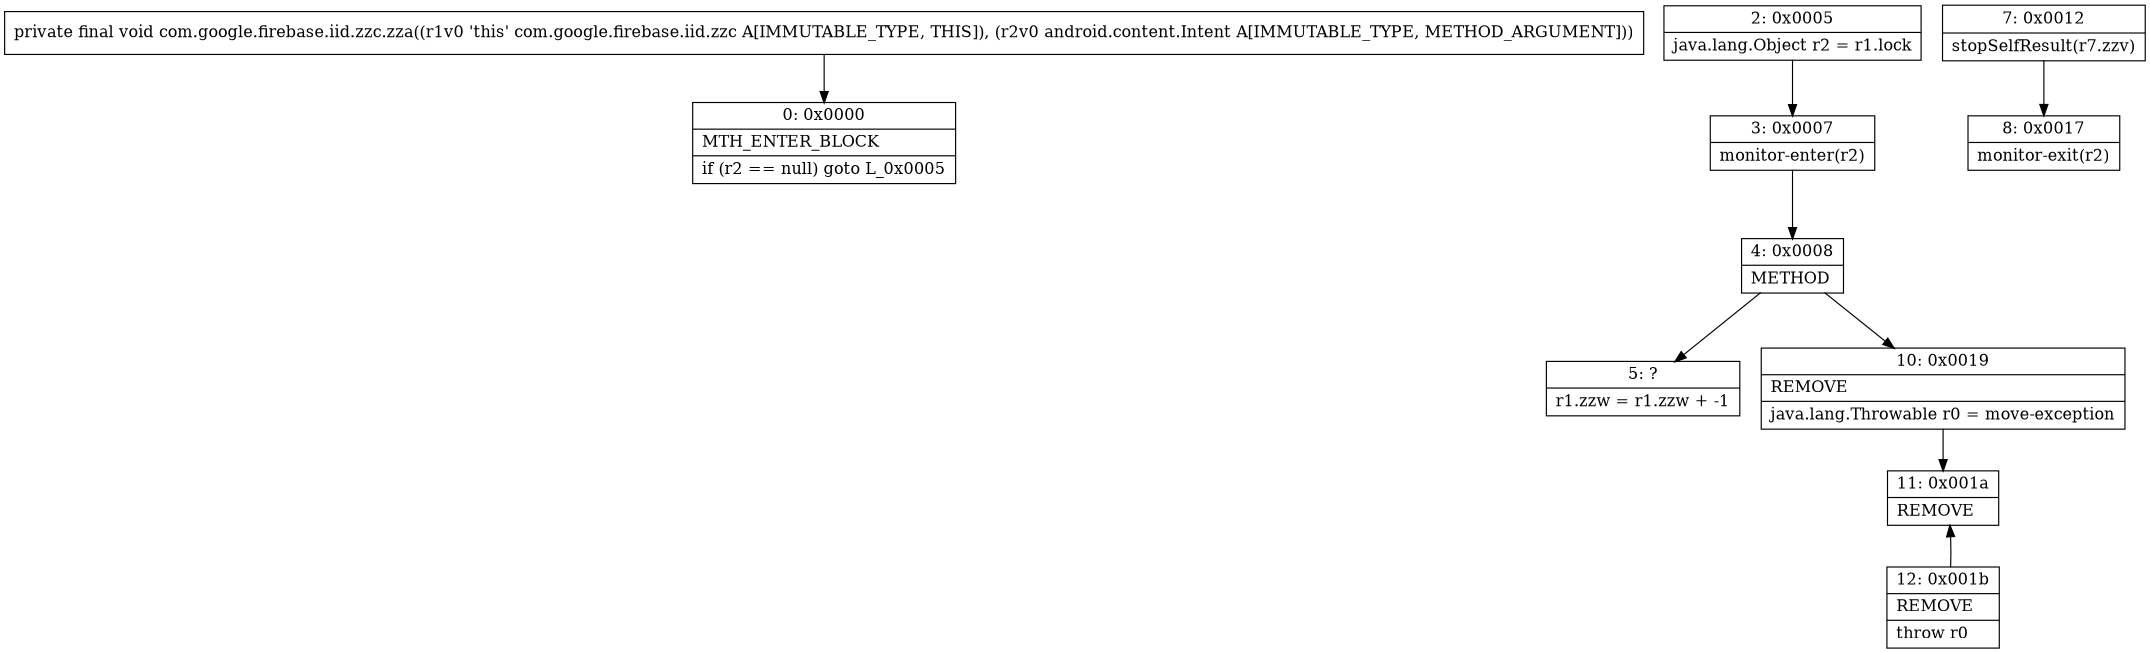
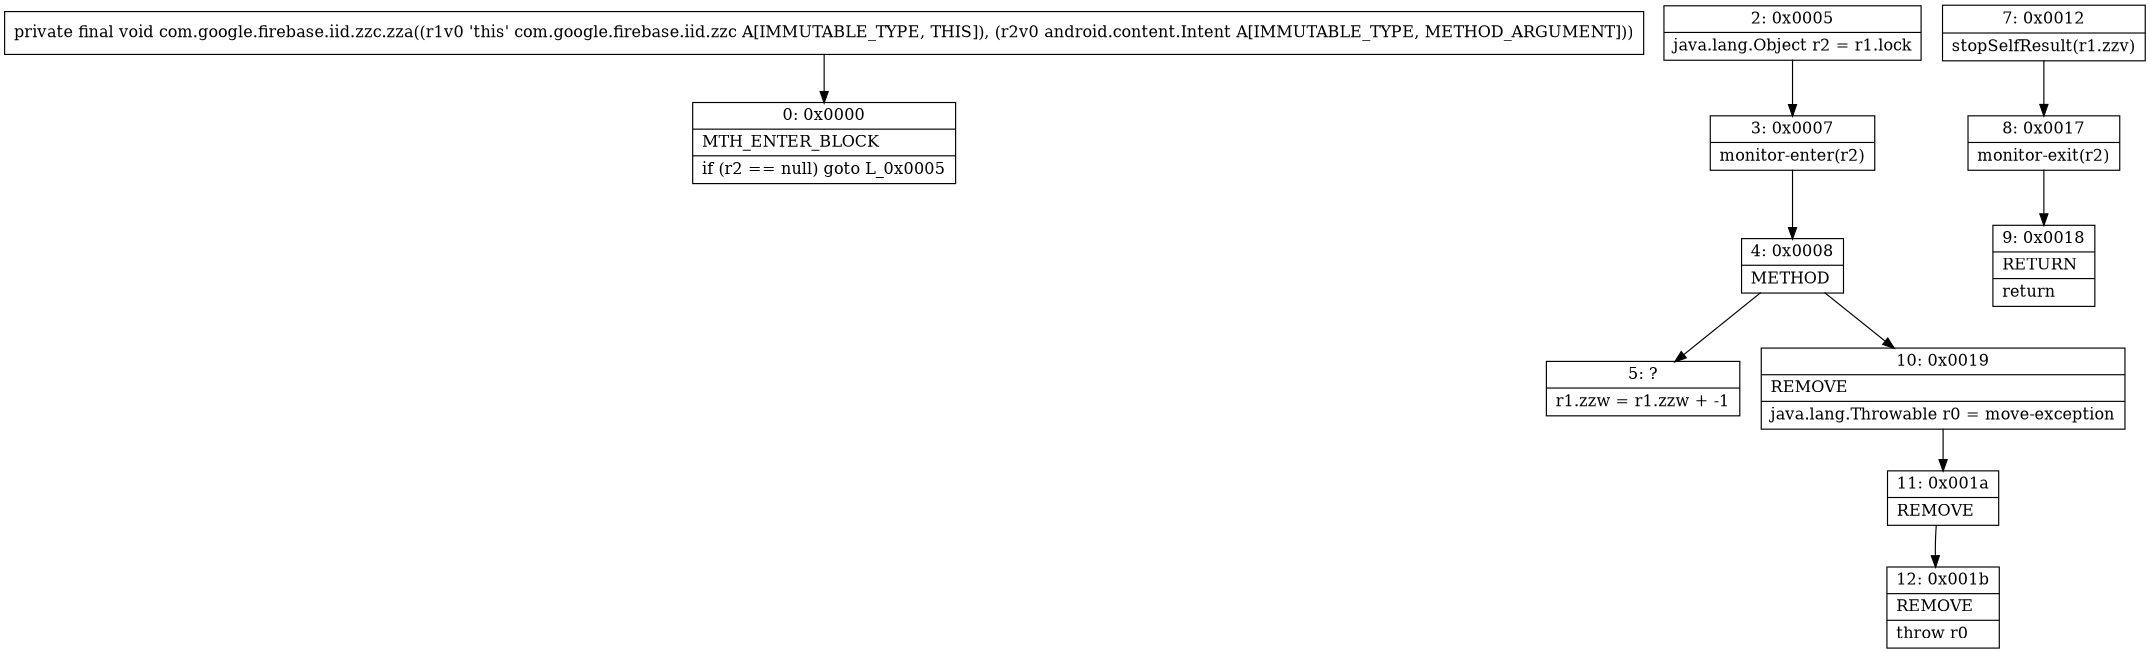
node "7: 0x0012": text "stopSelfResult(r7.zzv)" -> "stopSelfResult(r1.zzv)"
node "9: 0x0018": added
edge "12: 0x001b" -> "11: 0x001a": reversed
